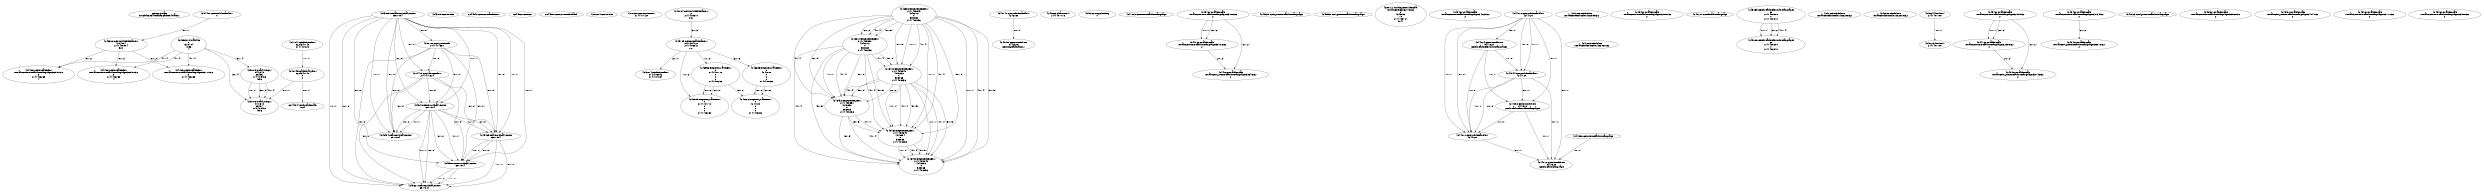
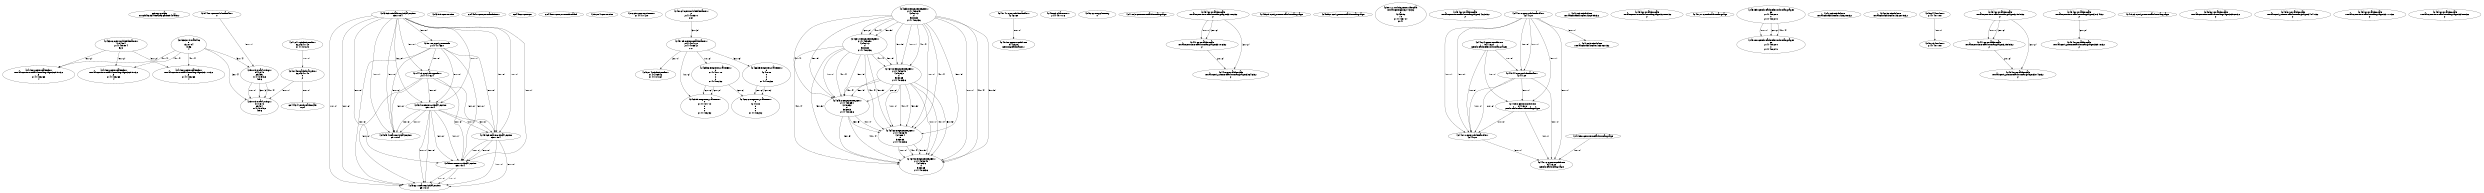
edge "4244018.GetModuleHandleW 4244120" -> "4244024.GetProcAddress 9441320 GetThreadPreferredUILanguages": now "4244018.GetModuleHandleW 4244120" -> "4247263.FindClose retval_FindFirstFileW_33060_32"
edge "4254480.GetModuleHandleW 0" -> "4243306.GetModuleFileNameW 4194304 2147408904 522": now "4254480.GetModuleHandleW 0" -> "4250073.LoadStringW 9441340 65485 2147409468 4096"
